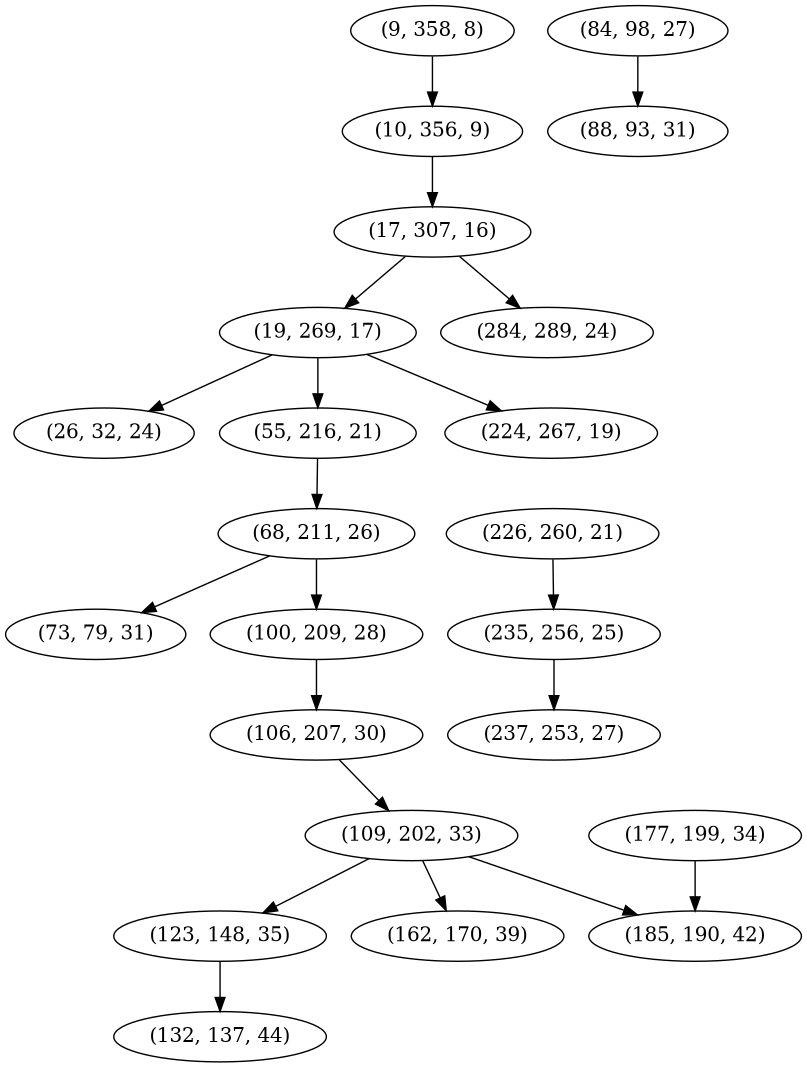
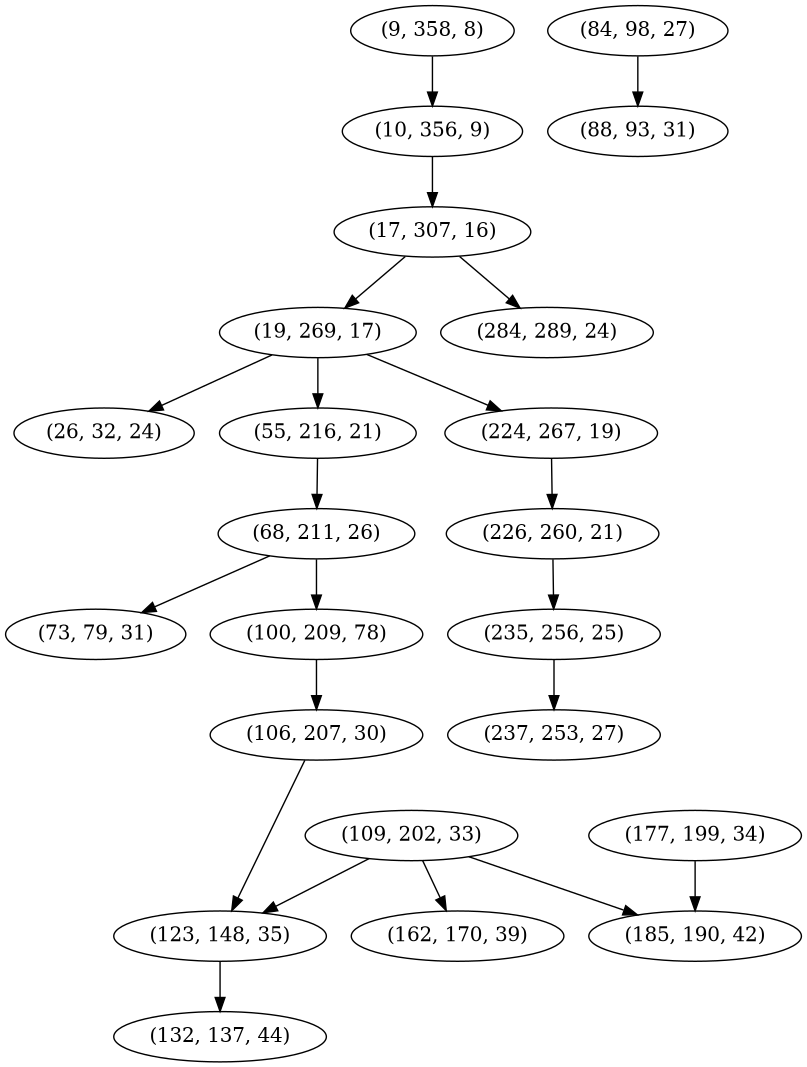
edge "(224, 267, 19)" -> "(226, 260, 21)": added
node "(100, 209, 28)": label "(100, 209, 28)" -> "(100, 209, 78)"
edge "(106, 207, 30)" -> "(109, 202, 33)": now "(106, 207, 30)" -> "(123, 148, 35)"
